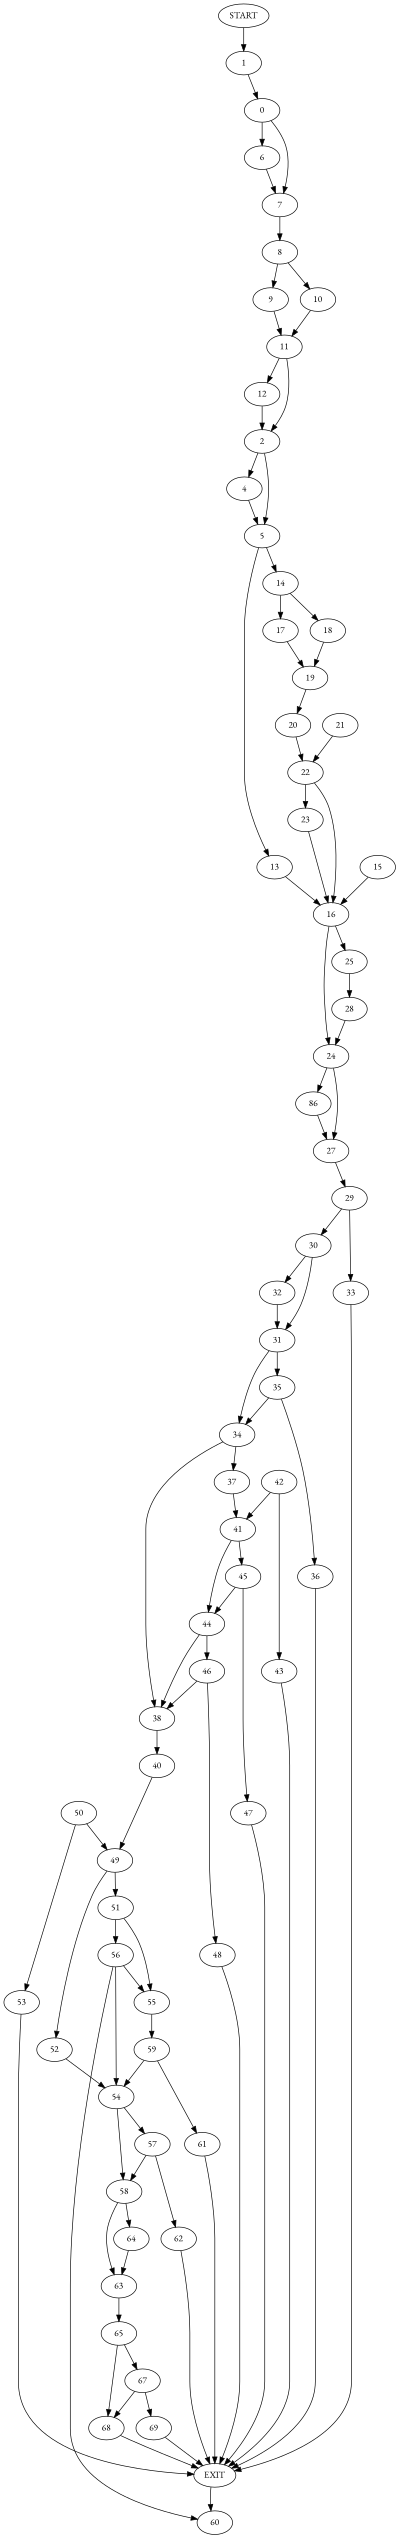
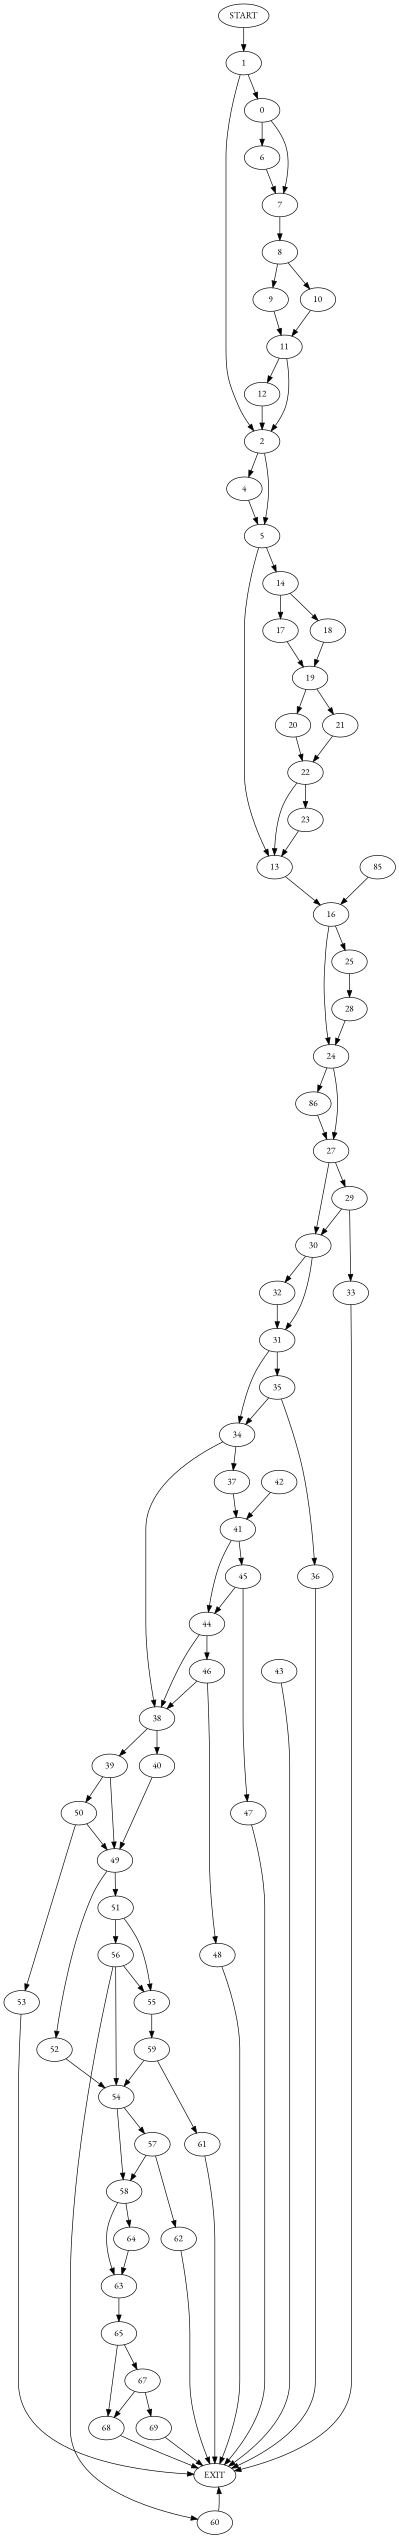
edge "1" -> "2": added
edge "19" -> "21": added
edge "22" -> "16": now "22" -> "13"
edge "23" -> "16": now "23" -> "13"
node "15": label "15" -> "85"
edge "27" -> "30": added
edge "42" -> "43": removed
node "39": added
edge "EXIT" -> "60": reversed
